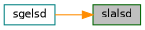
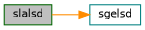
edge "sgelsd" -> "slalsd": reversed
